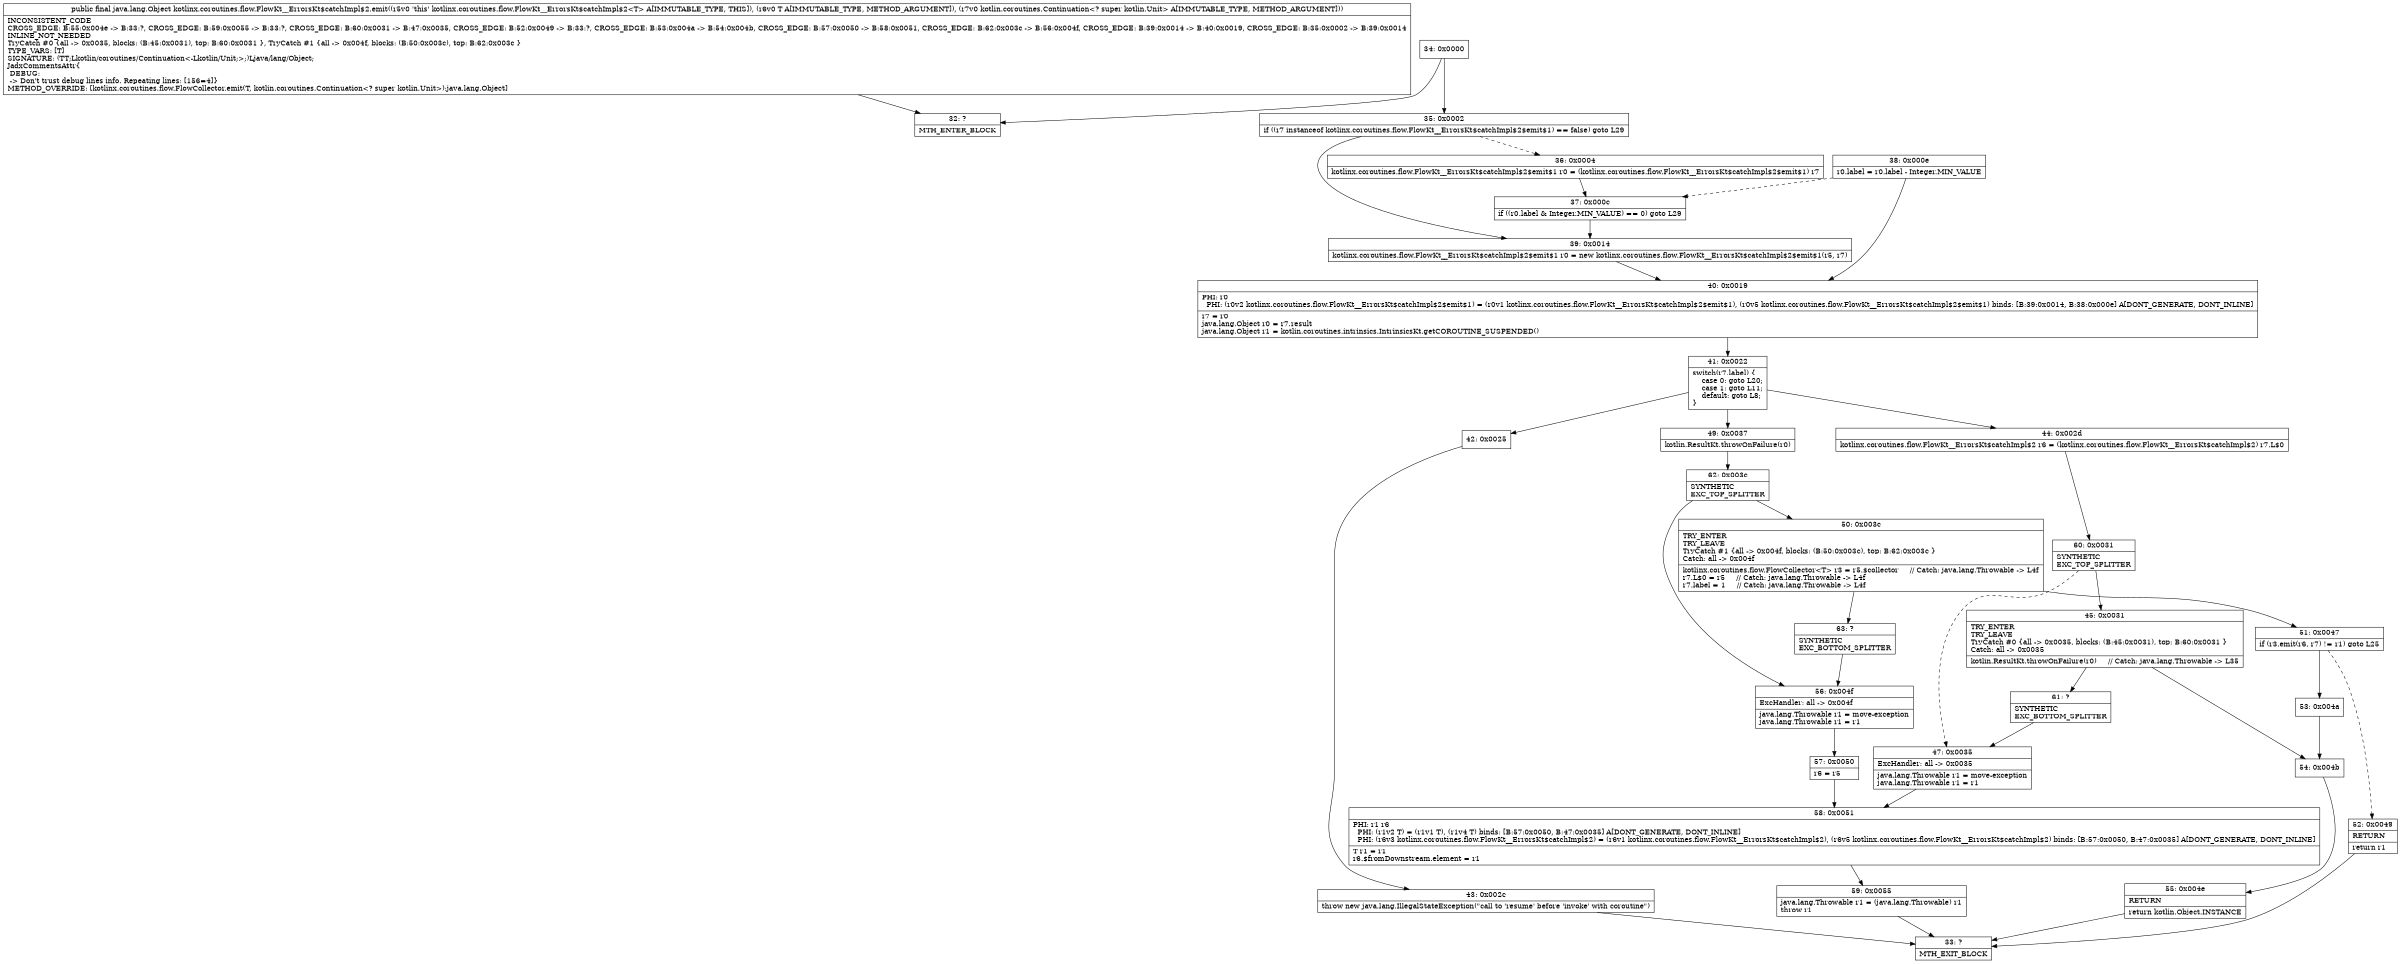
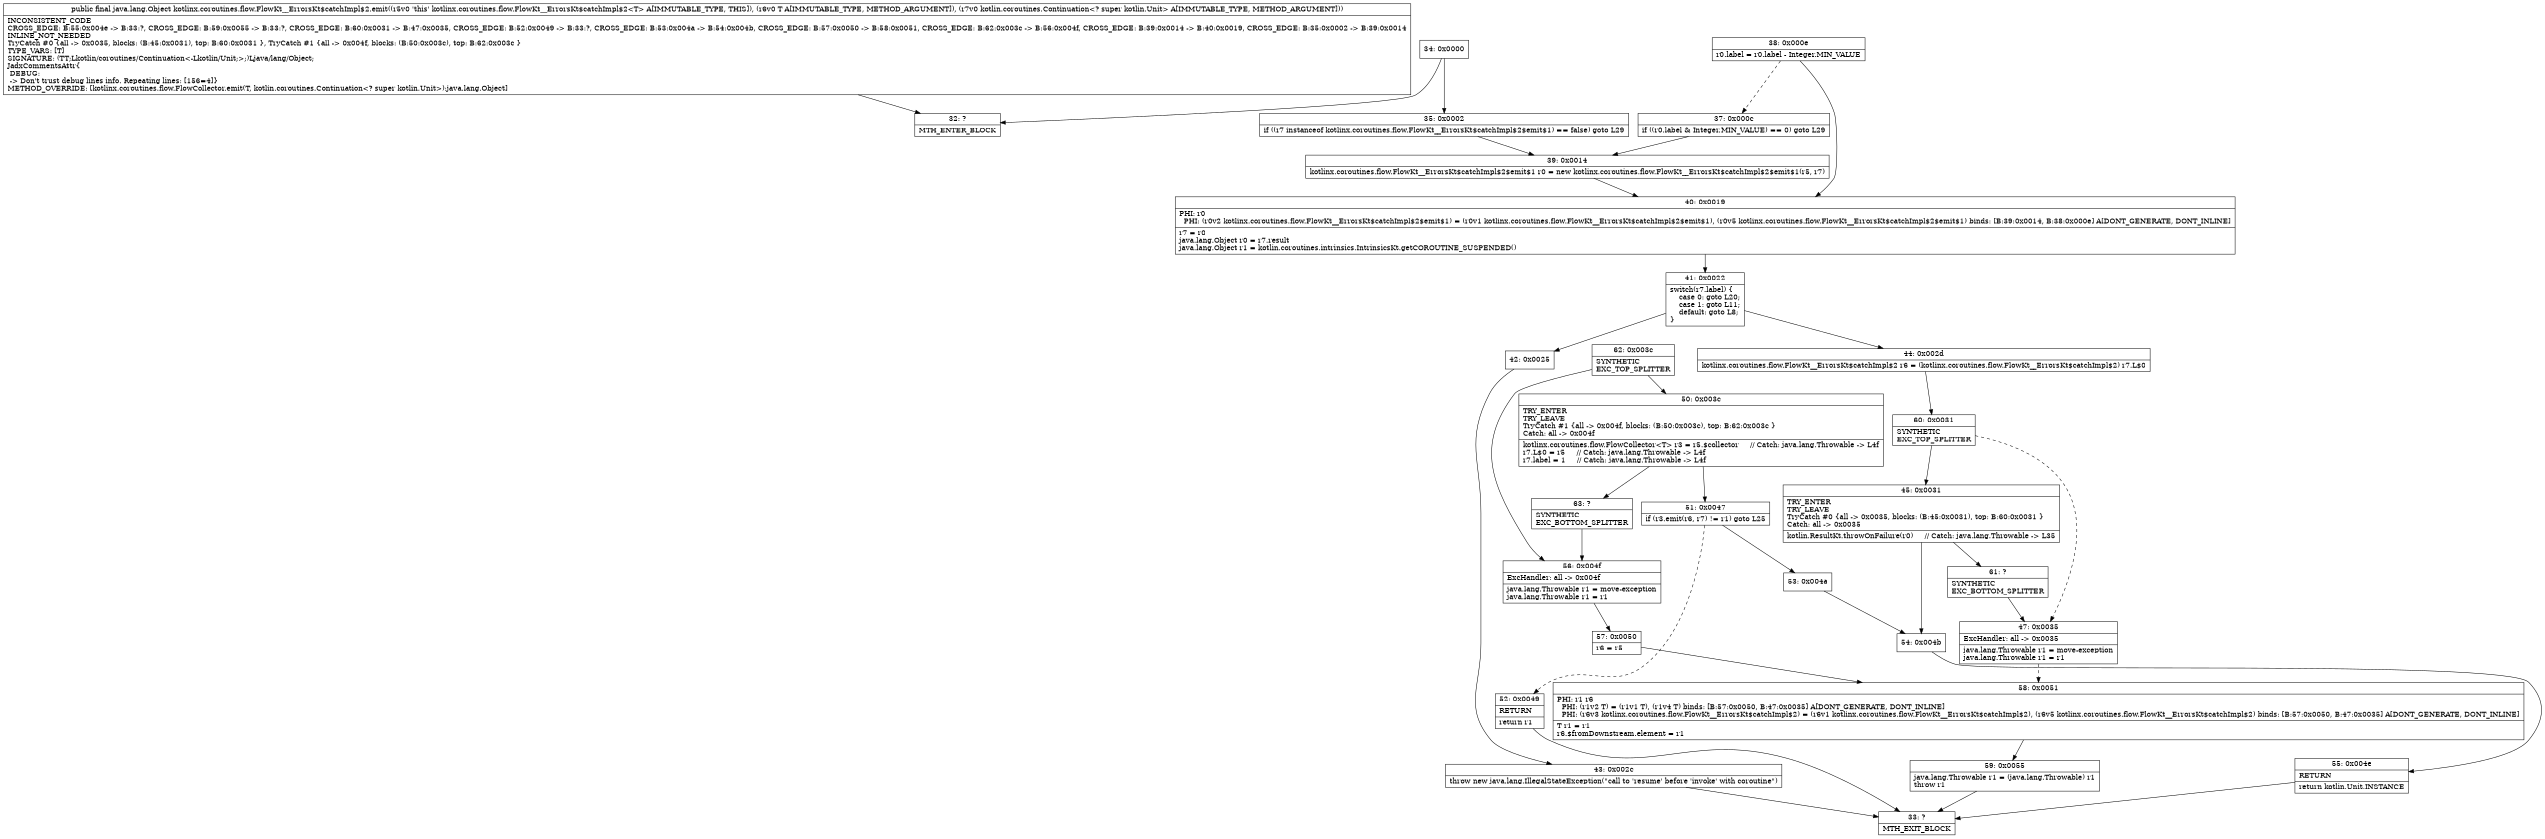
node "36: 0x0004": removed
node "49: 0x0037": removed
edge "47: 0x0035" -> "58: 0x0051": style solid -> dashed
node "55: 0x004e": text "return kotlin.Object.INSTANCE" -> "return kotlin.Unit.INSTANCE"
